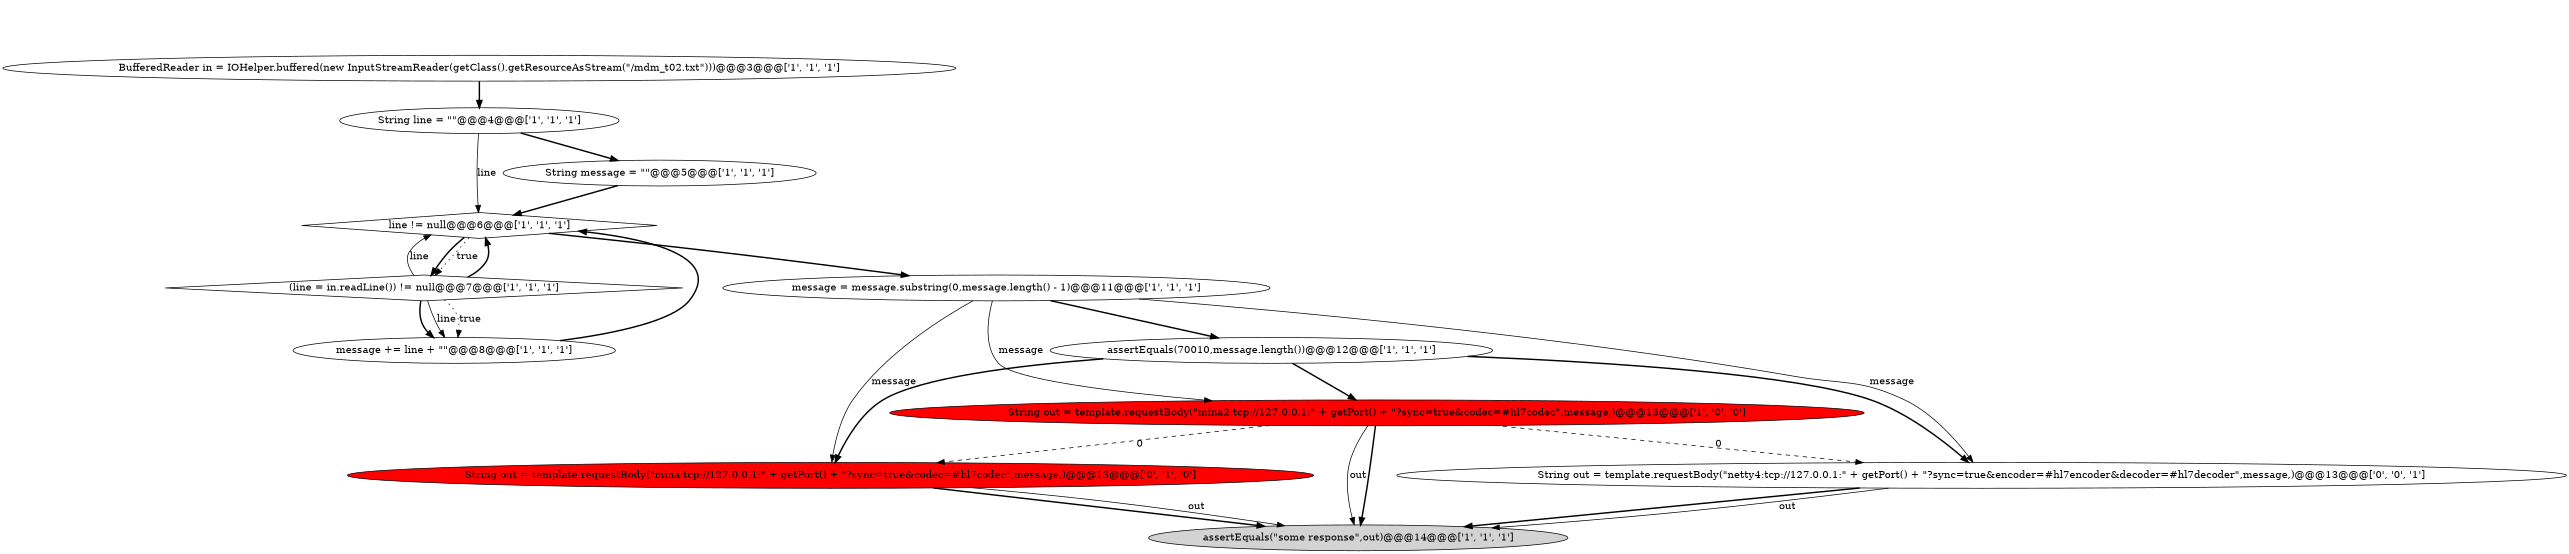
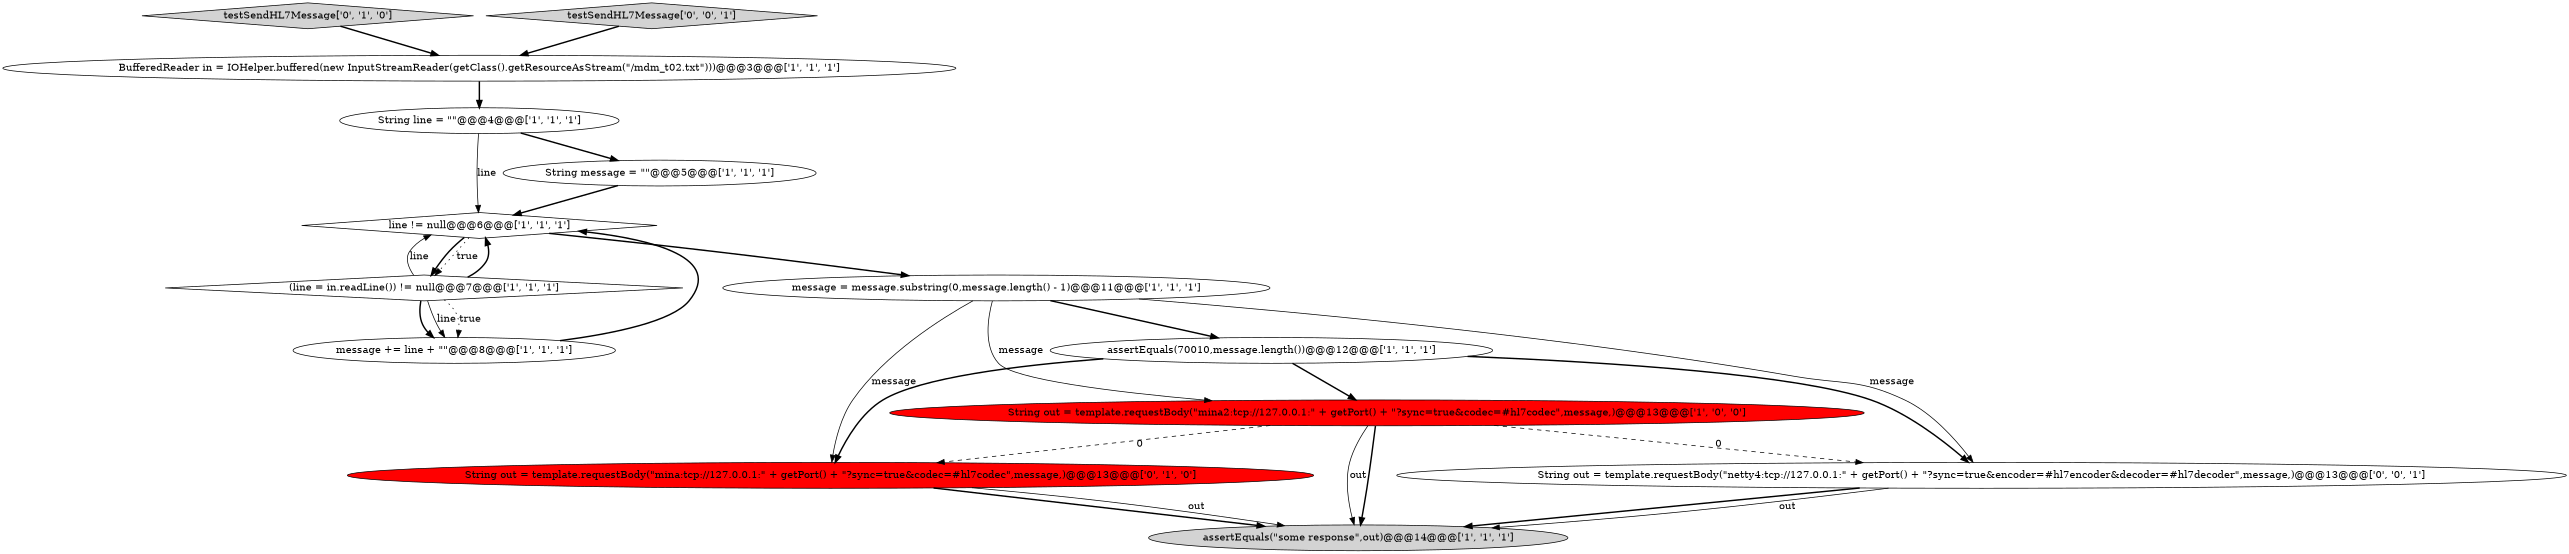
node "testSendHL7Message['0', '1', '0']": added
node "testSendHL7Message['0', '0', '1']": added
